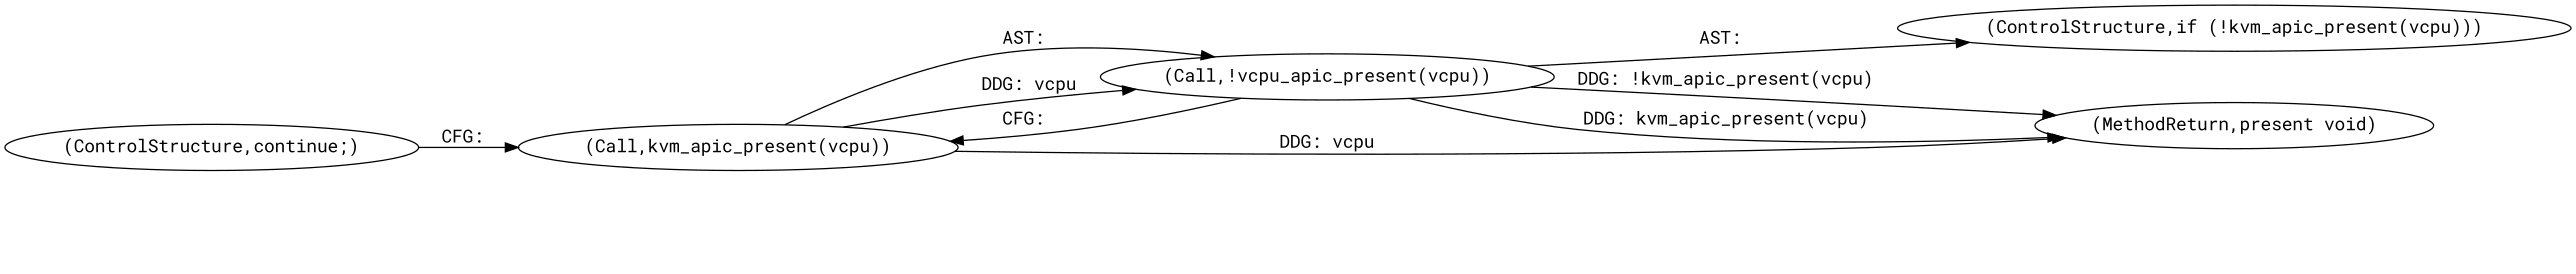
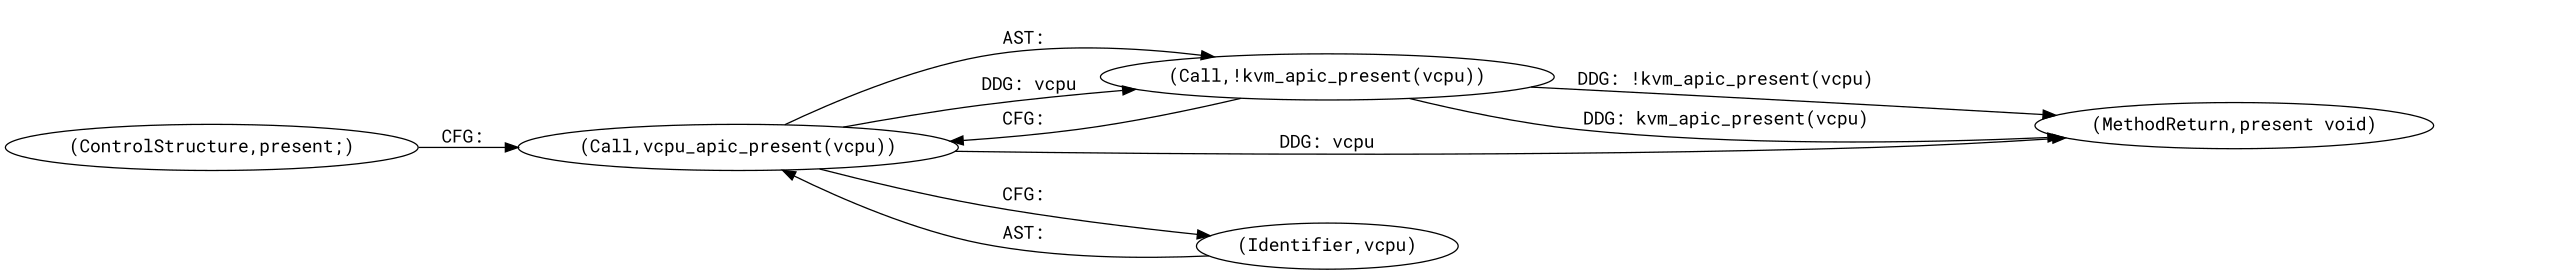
node "(ControlStructure,if (!kvm_apic_present(vcpu)))": removed
node "(Call,!vcpu_apic_present(vcpu))": label "(Call,!vcpu_apic_present(vcpu))" -> "(Call,!kvm_apic_present(vcpu))"
node "(ControlStructure,continue;)": label "(ControlStructure,continue;)" -> "(ControlStructure,present;)"
node "(Call,kvm_apic_present(vcpu))": label "(Call,kvm_apic_present(vcpu))" -> "(Call,vcpu_apic_present(vcpu))"
node "(Identifier,vcpu)": added
